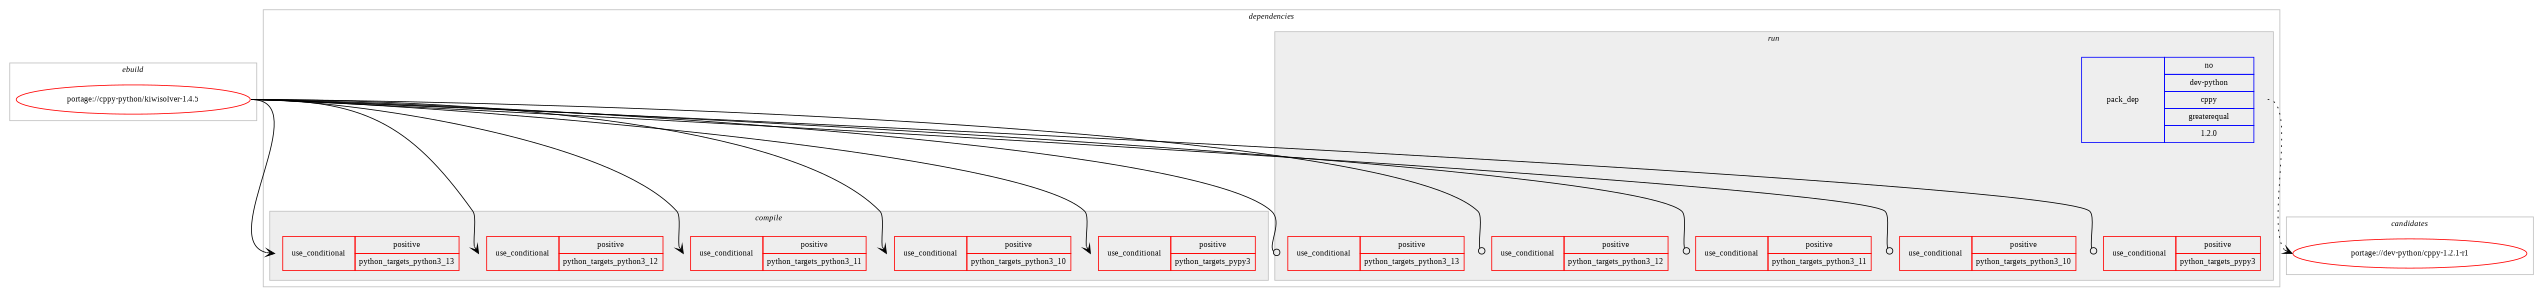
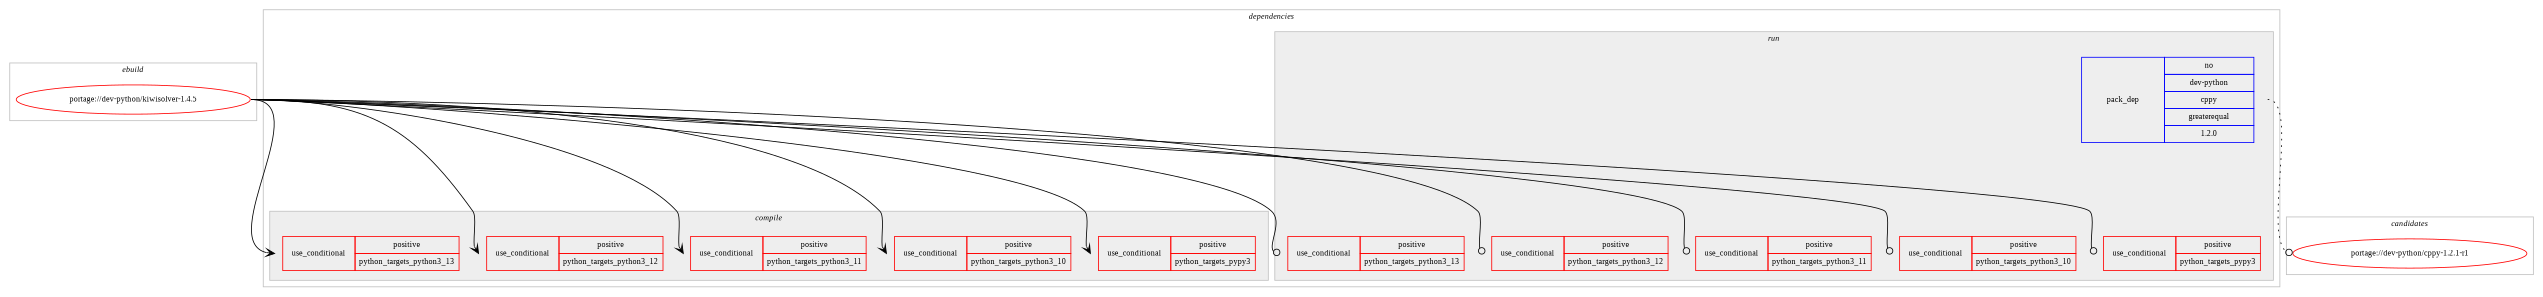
node "portage://cppy-python/kiwisolver-1.4.5": label "portage://cppy-python/kiwisolver-1.4.5" -> "portage://dev-python/kiwisolver-1.4.5"
edge "pack_dep" -> "portage://dev-python/cppy-1.2.1-r1": arrowhead vee -> odot
